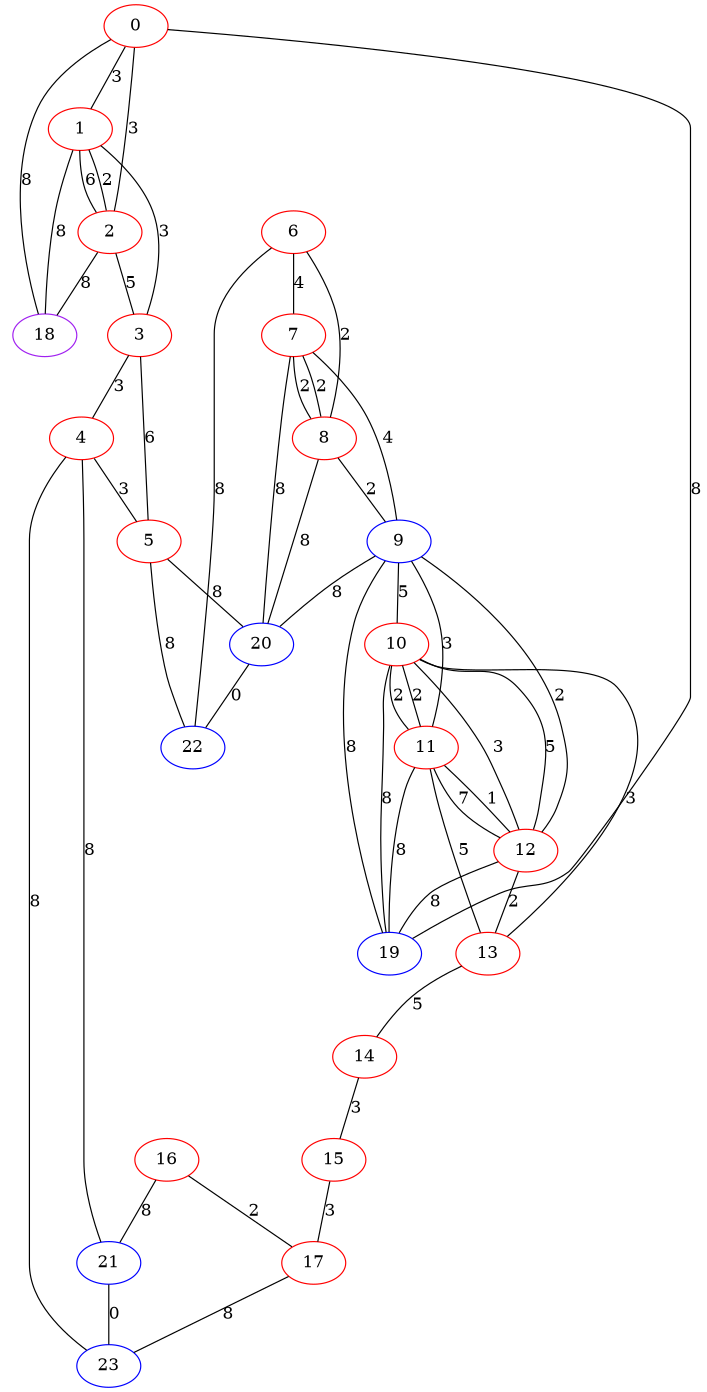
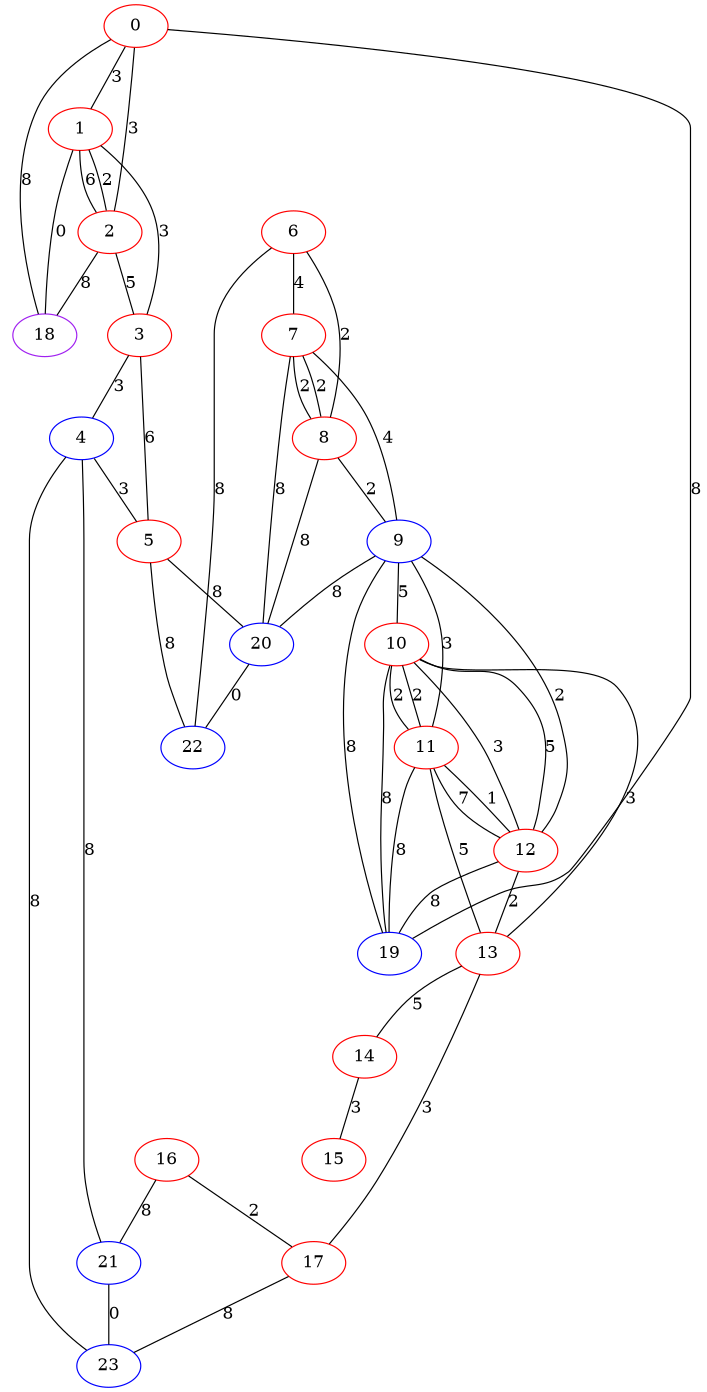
edge "1" -- "18": label "8" -> "0"
node "4": color red -> blue
edge "15" -- "17": now "13" -- "17"
